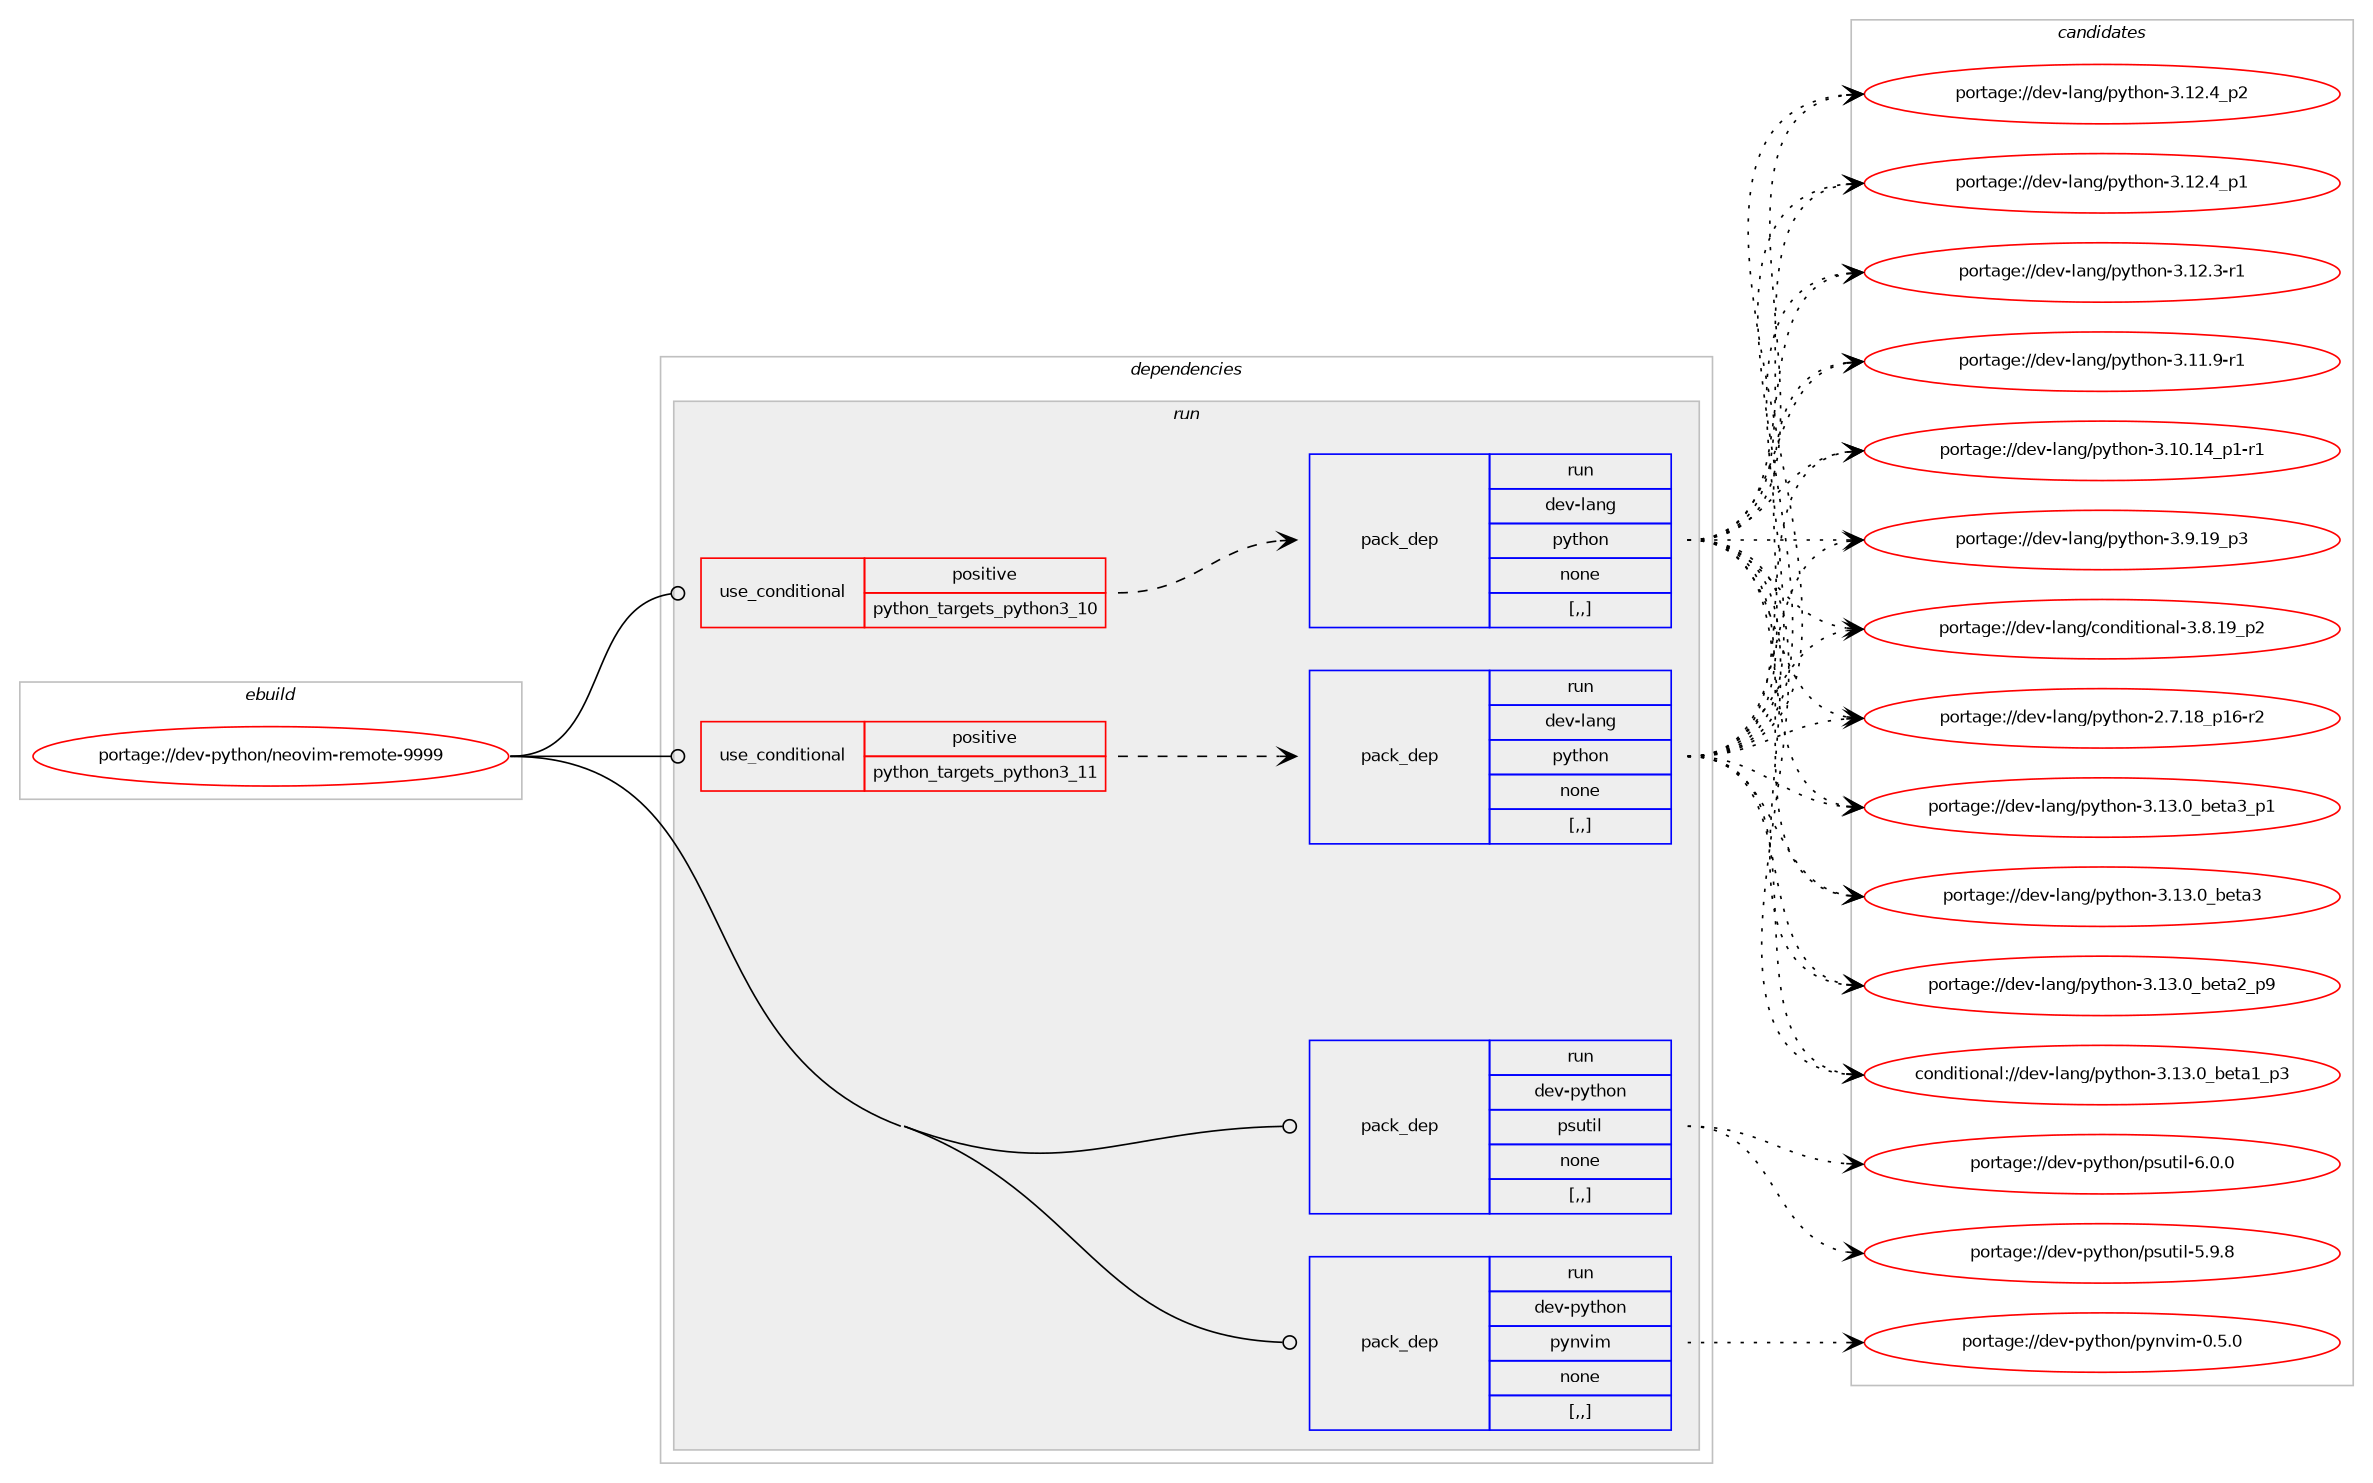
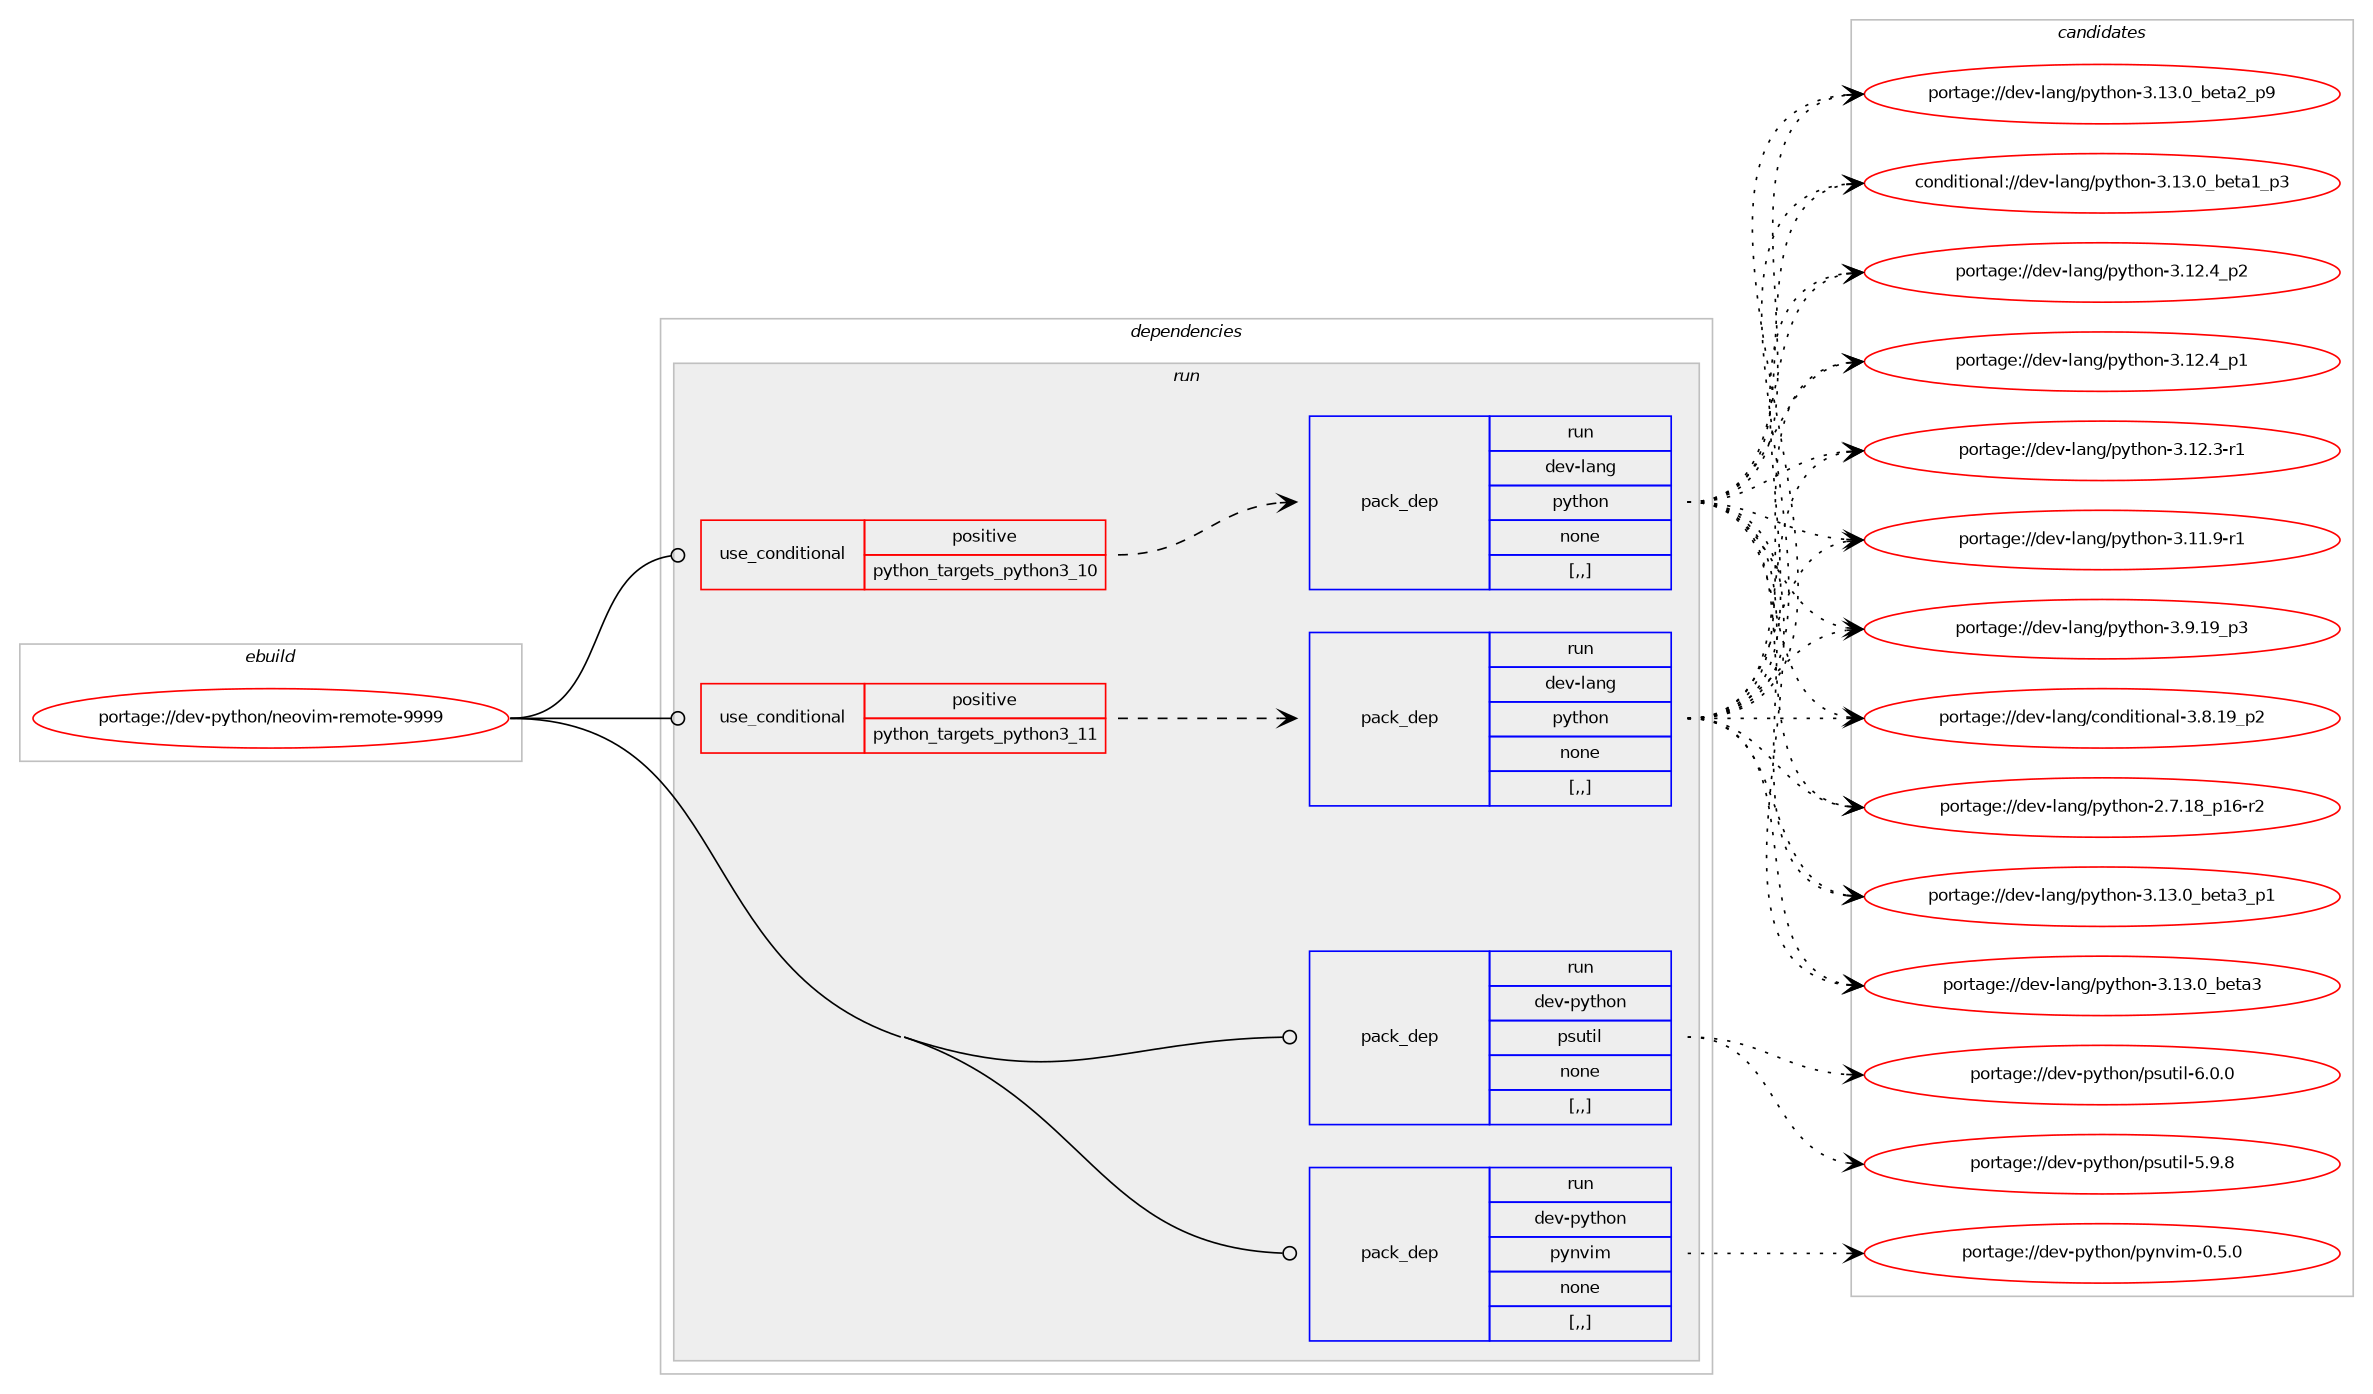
node "portage://dev-lang/python-3.10.14_p1-r1": removed
